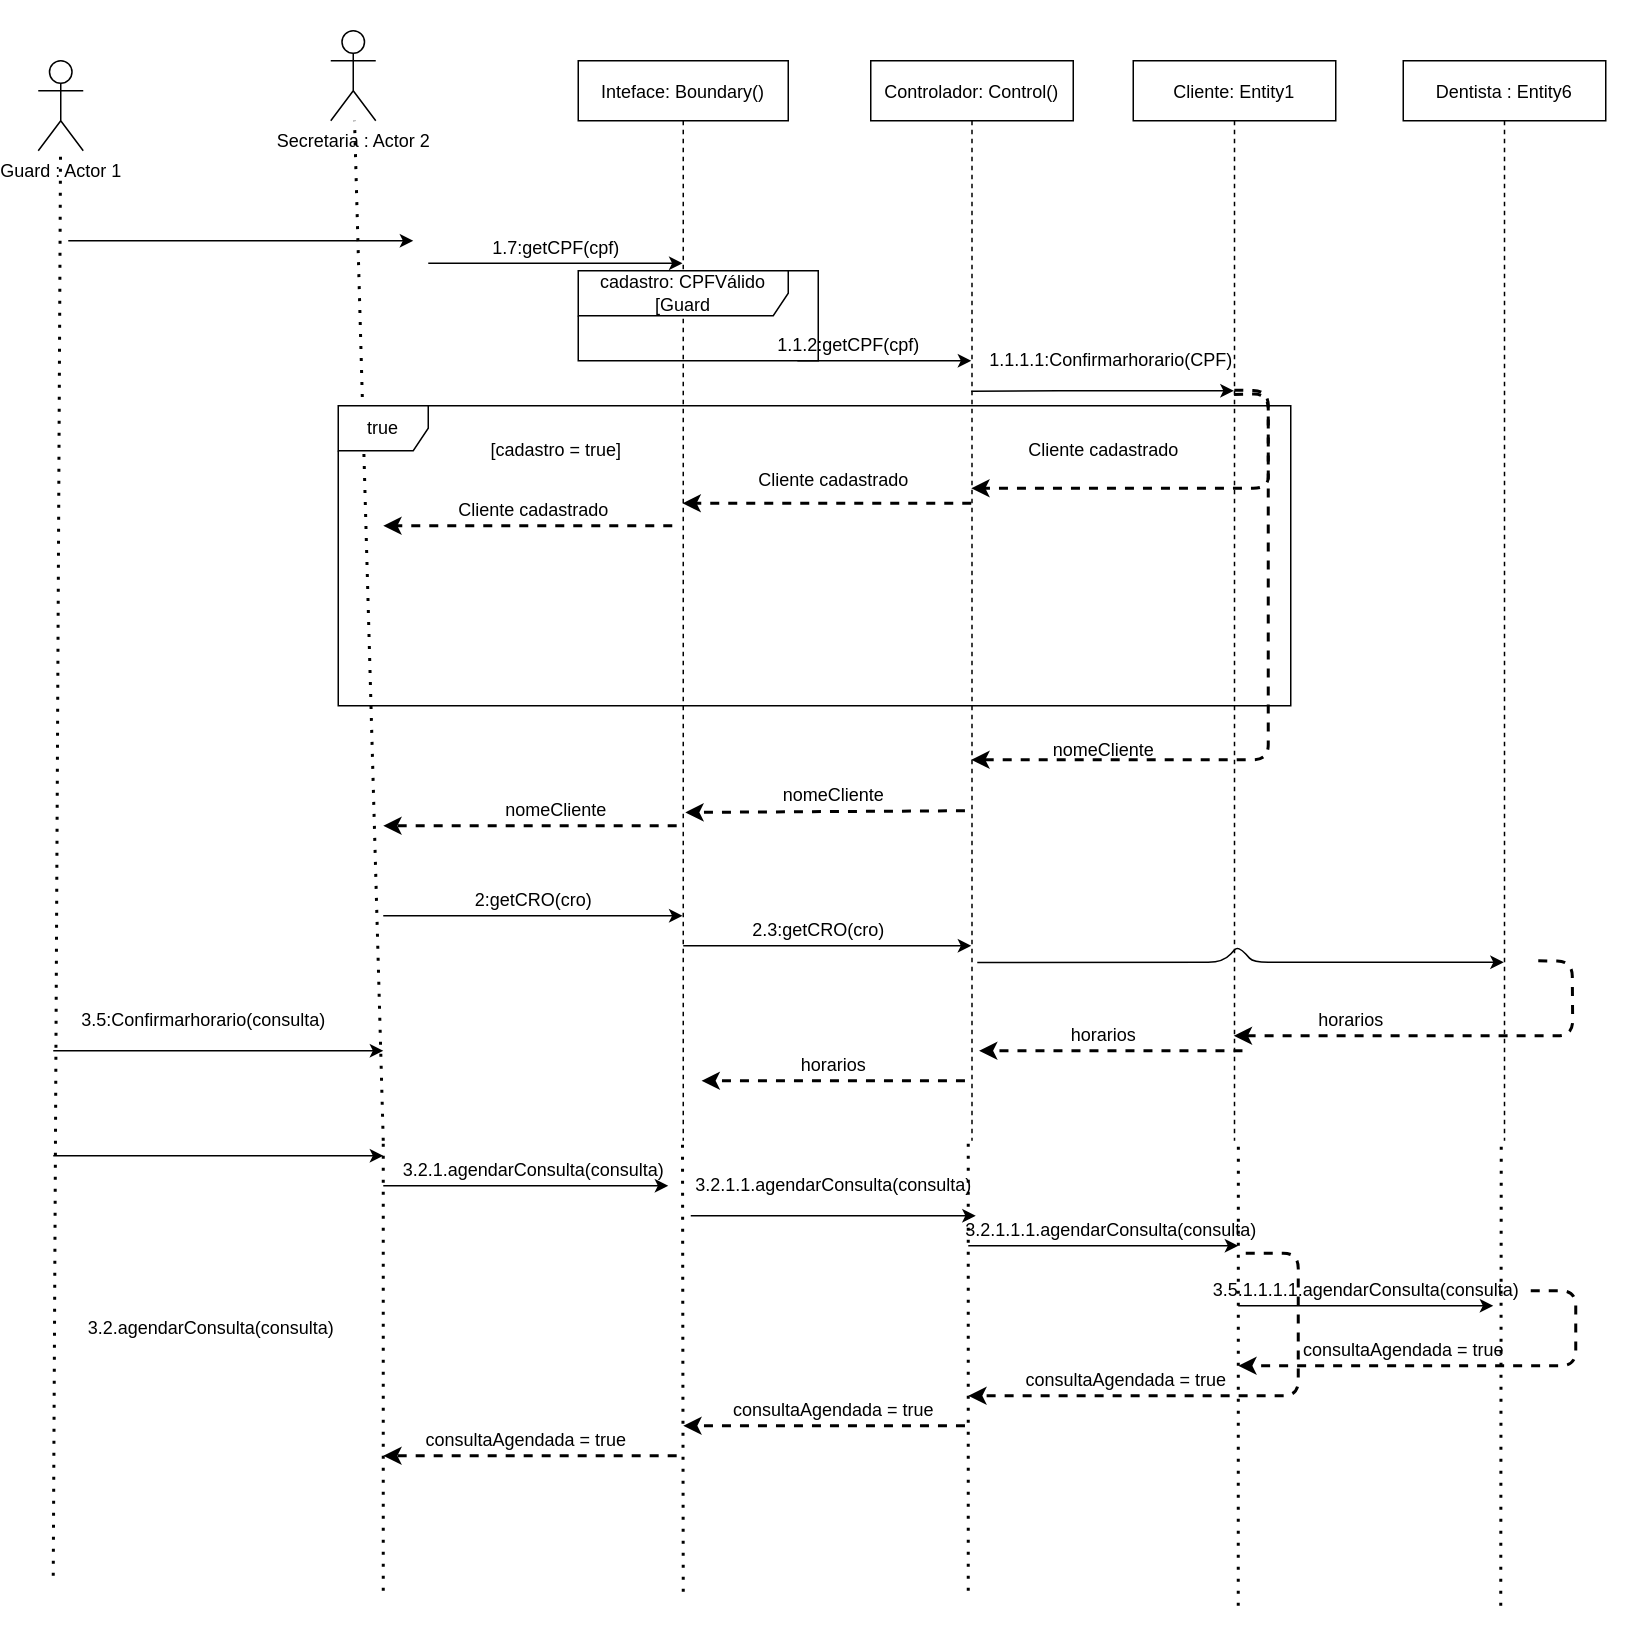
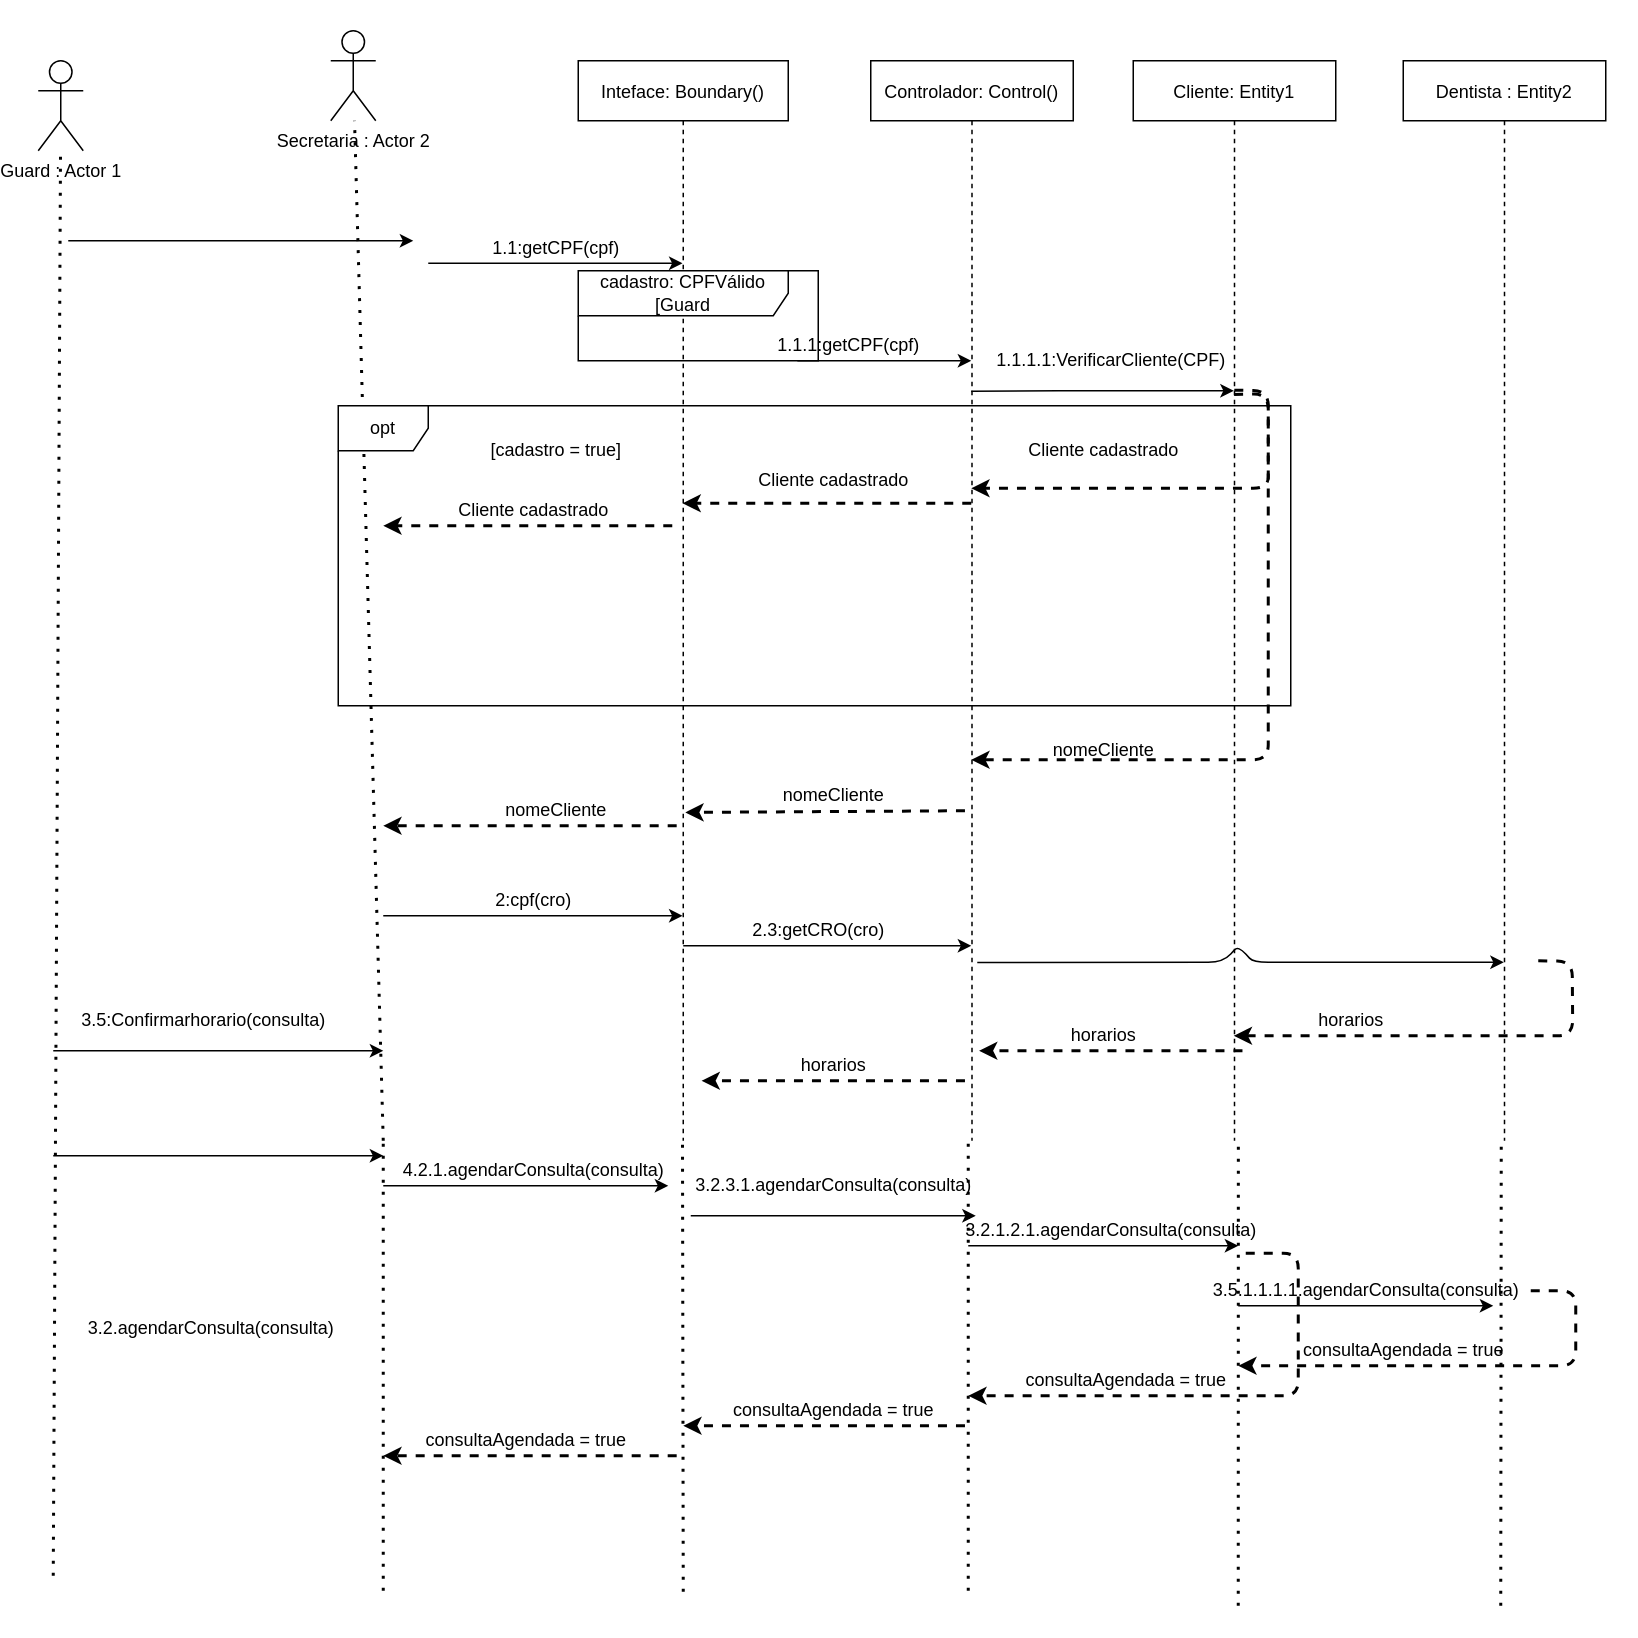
node "Dentista : Entity6": label "Dentista : Entity6" -> "Dentista : Entity2"
node "1.7:getCPF(cpf)": label "1.7:getCPF(cpf)" -> "1.1:getCPF(cpf)"
node "1.1.2:getCPF(cpf)": label "1.1.2:getCPF(cpf)" -> "1.1.1:getCPF(cpf)"
node "1.1.1.1:Confirmarhorario(CPF)": label "1.1.1.1:Confirmarhorario(CPF)" -> "1.1.1.1:VerificarCliente(CPF)"
node "true": label "true" -> "opt"
node "2:getCRO(cro)": label "2:getCRO(cro)" -> "2:cpf(cro)"
node "3.2.1.agendarConsulta(consulta)": label "3.2.1.agendarConsulta(consulta)" -> "4.2.1.agendarConsulta(consulta)"
node "3.2.1.1.agendarConsulta(consulta)": label "3.2.1.1.agendarConsulta(consulta)" -> "3.2.3.1.agendarConsulta(consulta)"
node "3.2.1.1.1.agendarConsulta(consulta)": label "3.2.1.1.1.agendarConsulta(consulta)" -> "3.2.1.2.1.agendarConsulta(consulta)"
